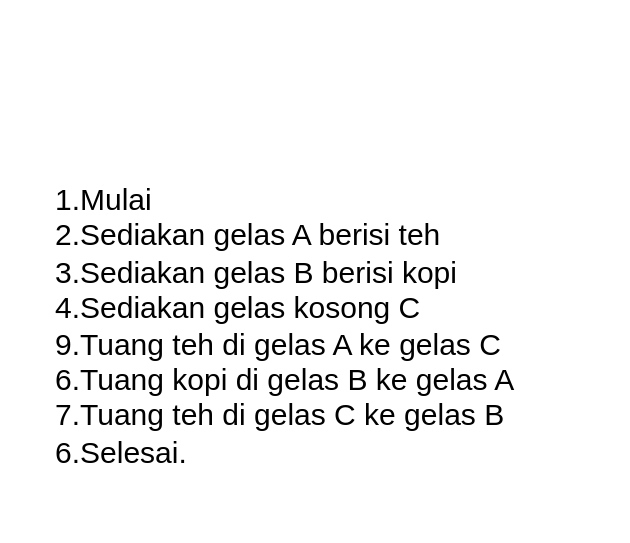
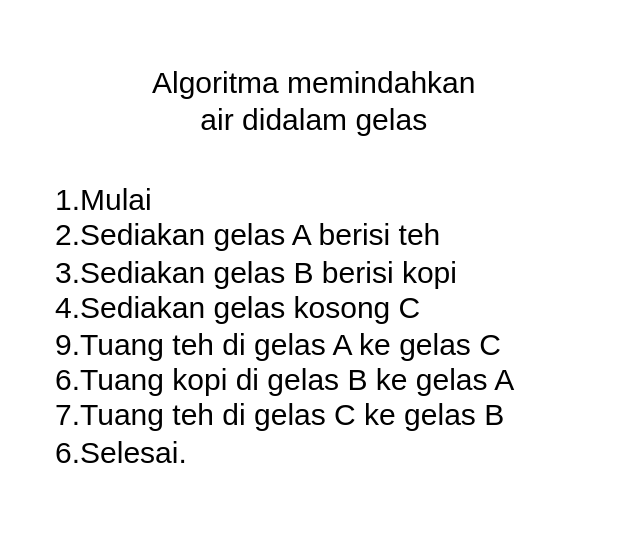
node "Algoritma memindahkan air didalam gelas": added
